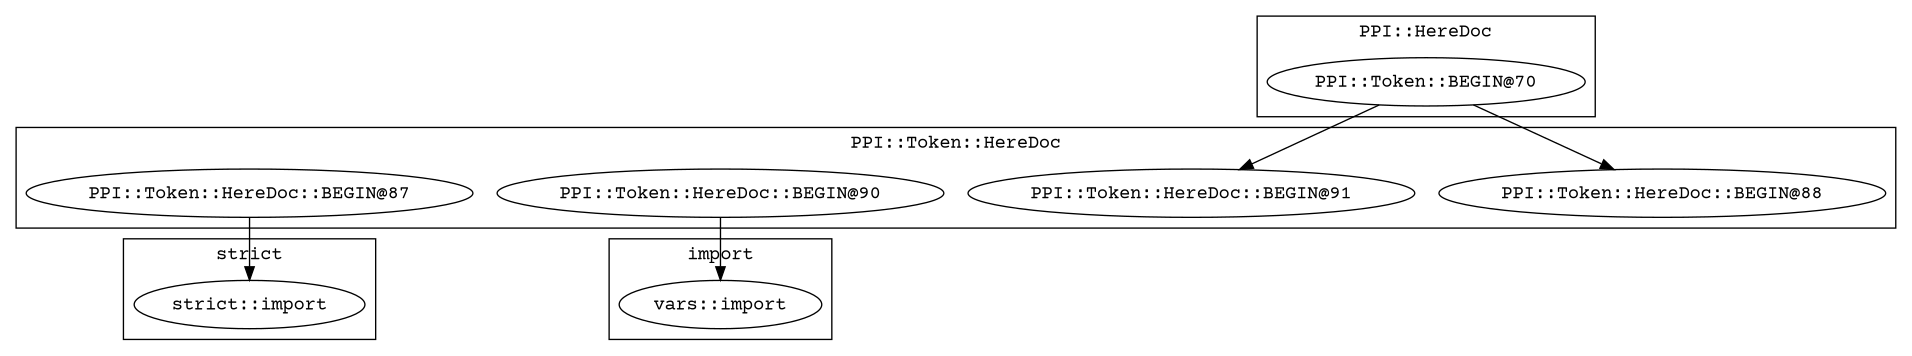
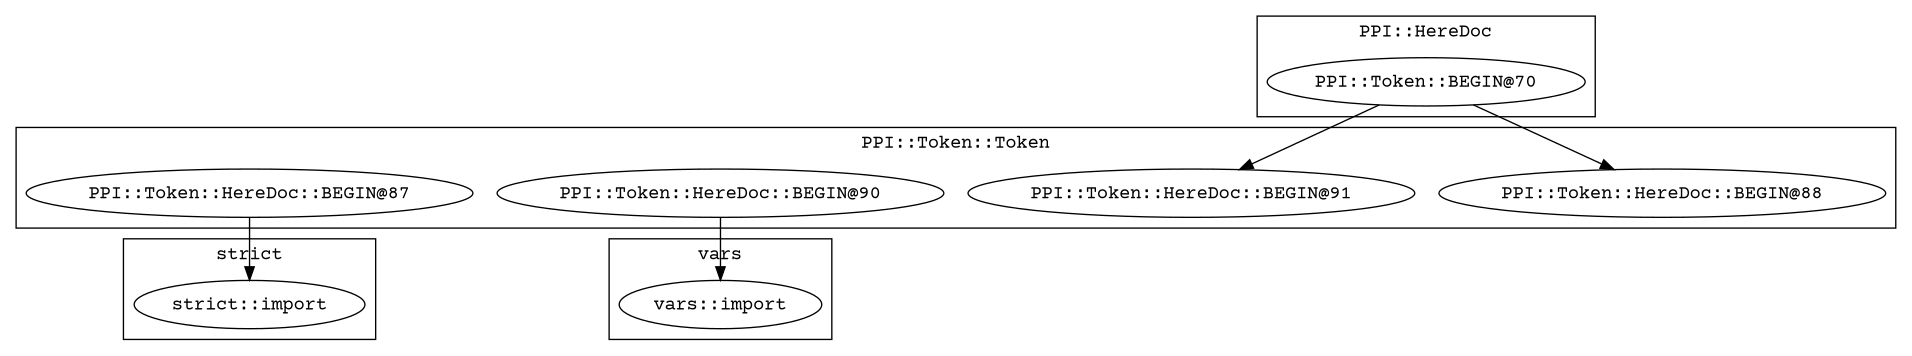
cluster "PPI::Token::HereDoc": label "PPI::Token::HereDoc" -> "PPI::Token::Token"
cluster "import": label "import" -> "vars"
